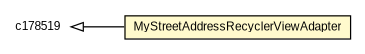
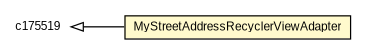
node "c178519": label "c178519" -> "c175519"
